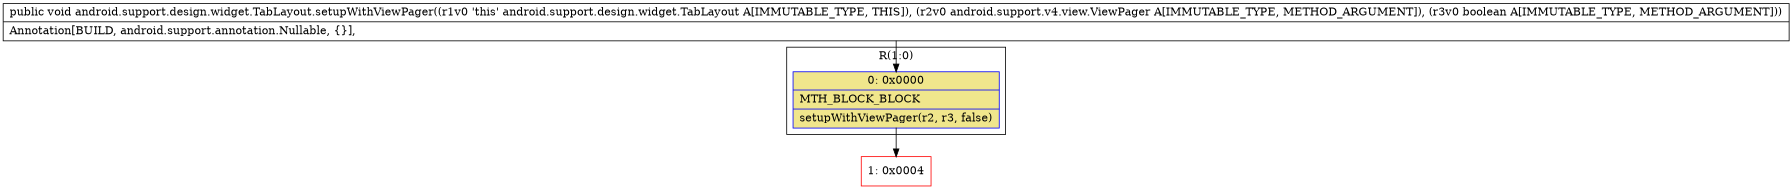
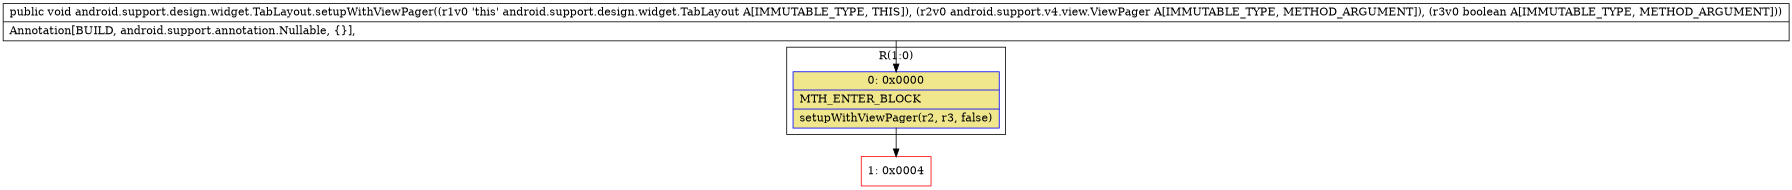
node "0: 0x0000": text "MTH_BLOCK_BLOCK" -> "MTH_ENTER_BLOCK"
